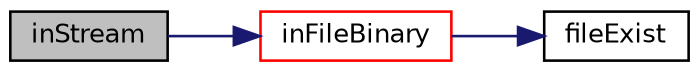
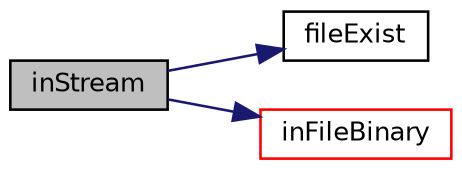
edge "inFileBinary" -> "fileExist": now "inStream" -> "fileExist"
